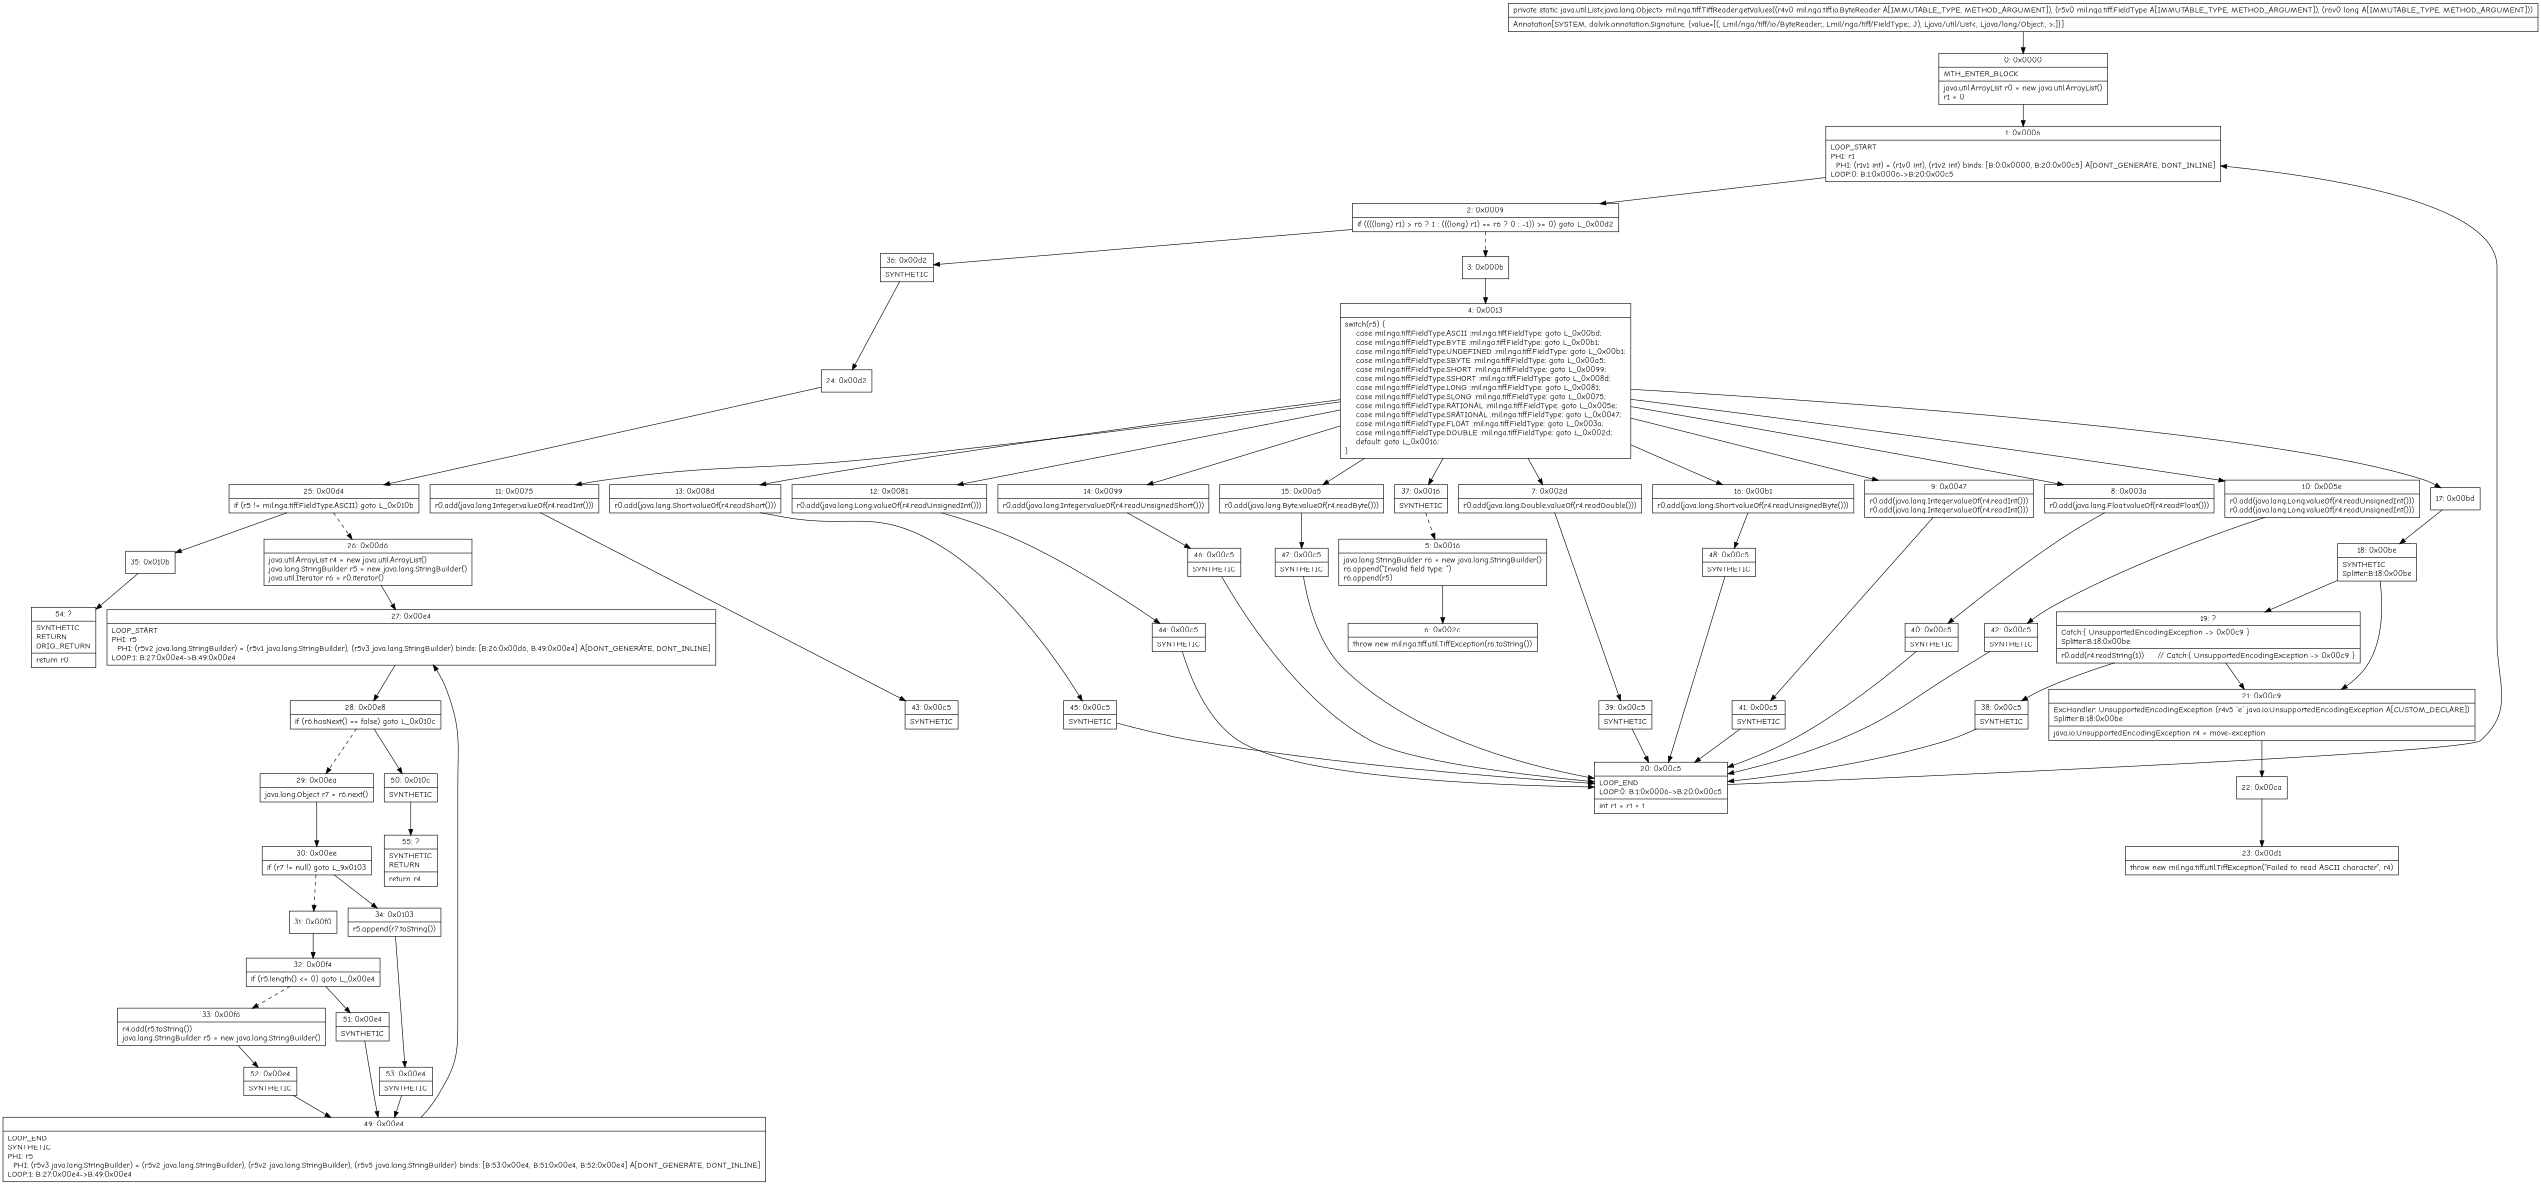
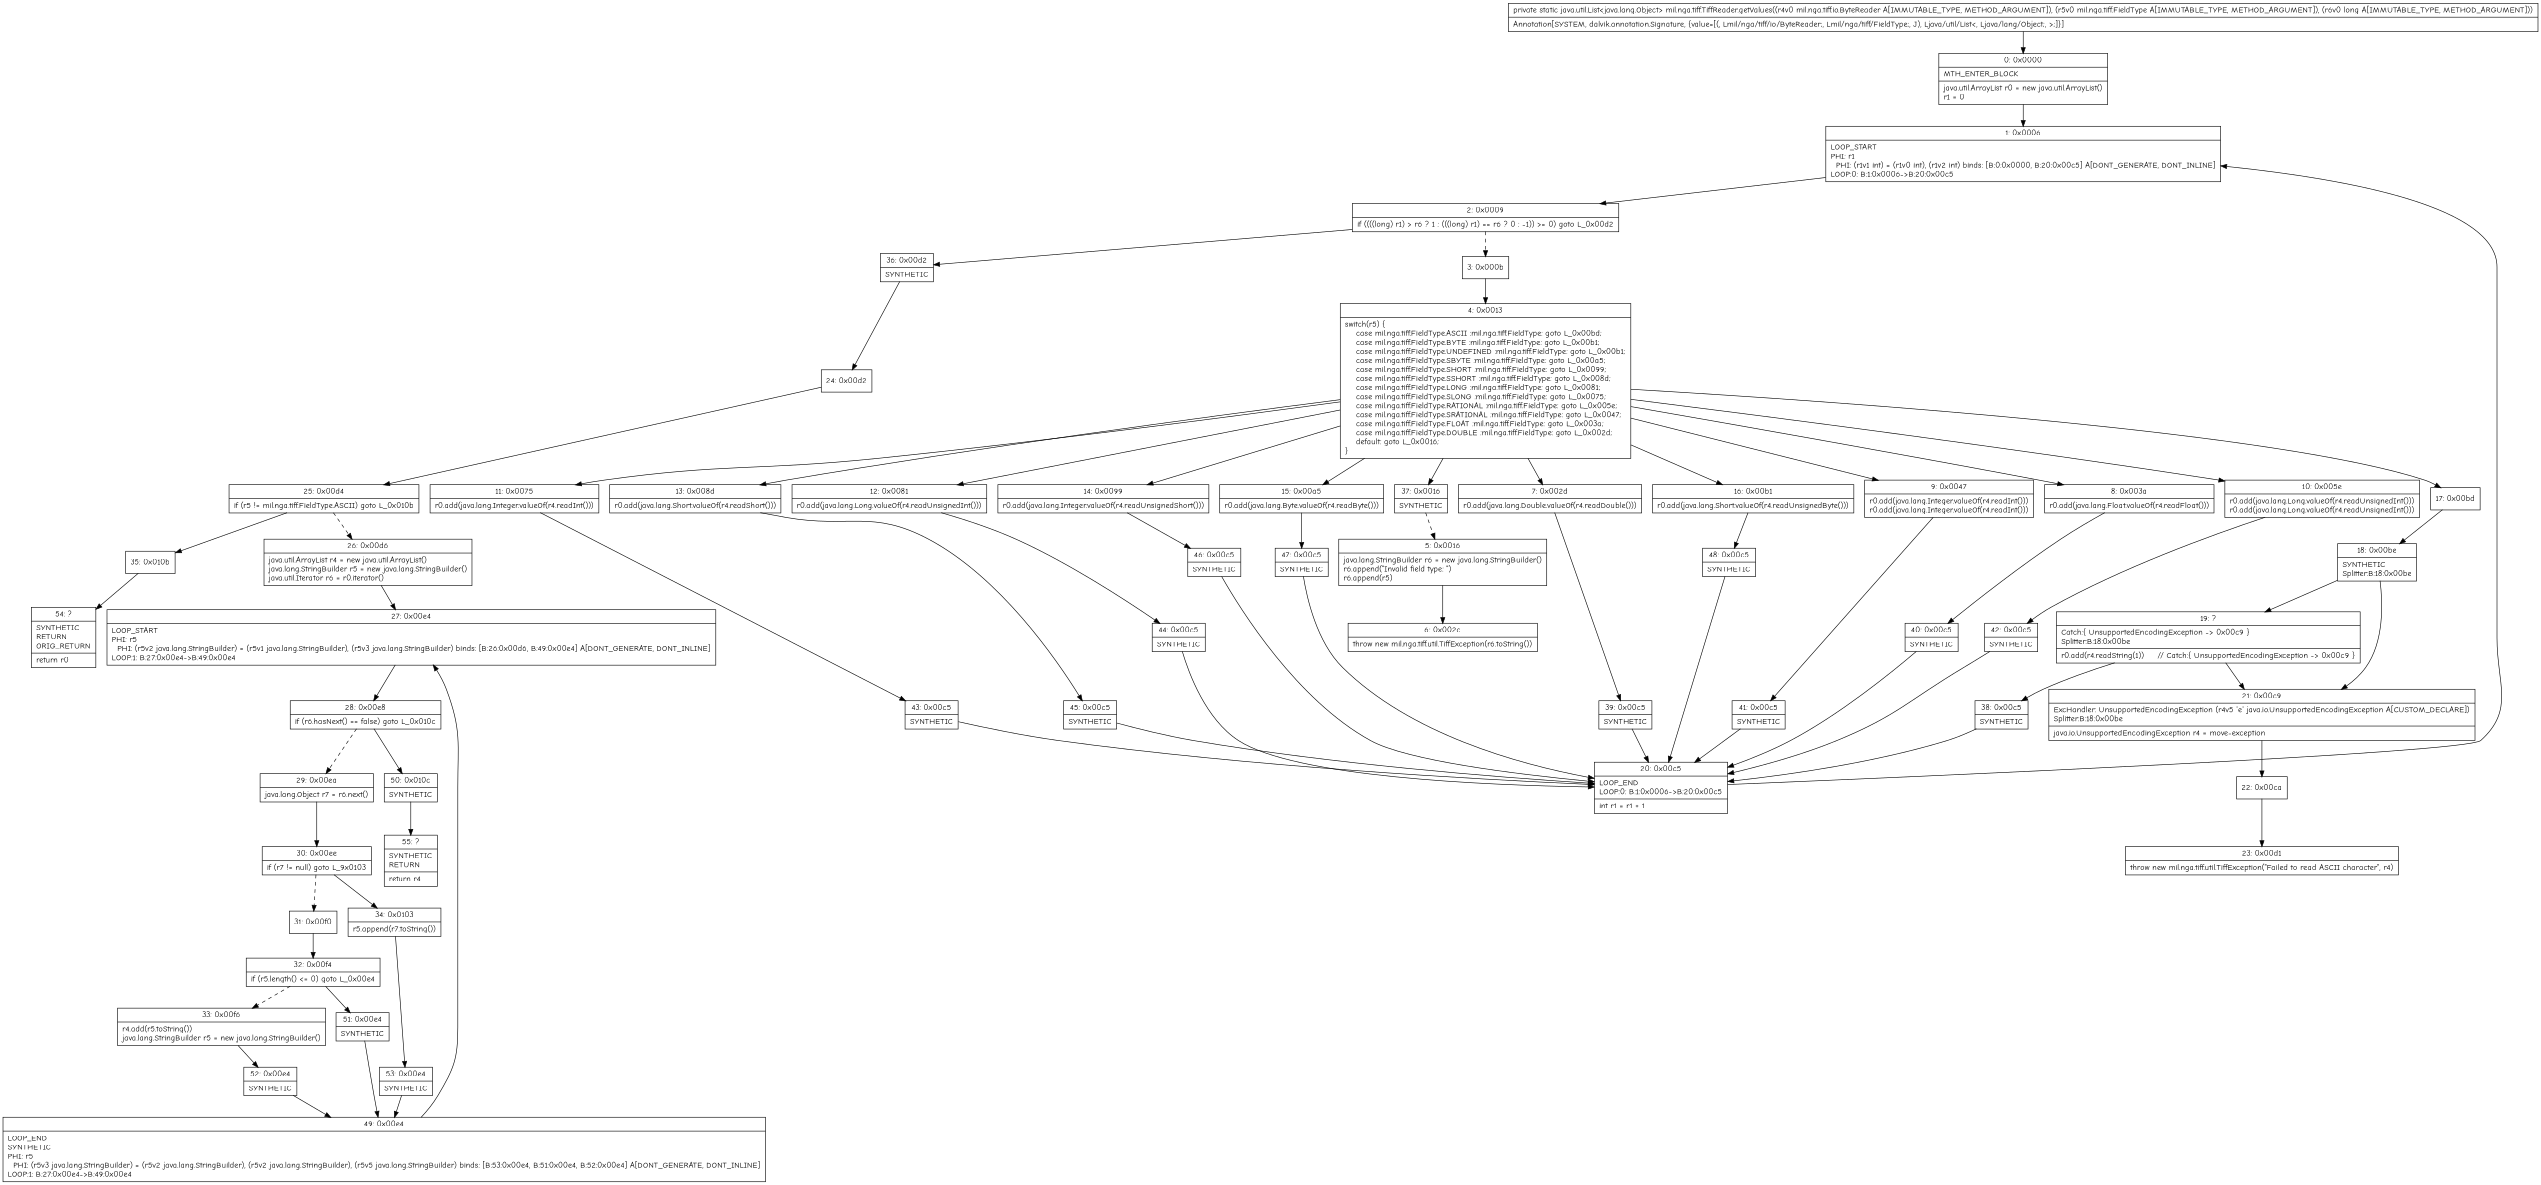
edge "43: 0x00c5" -> "20: 0x00c5": added
